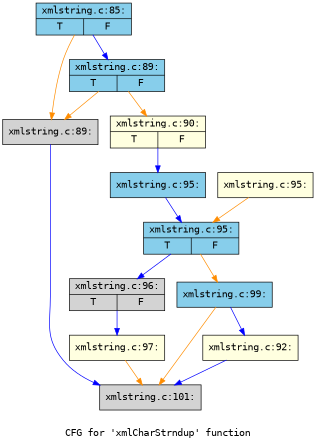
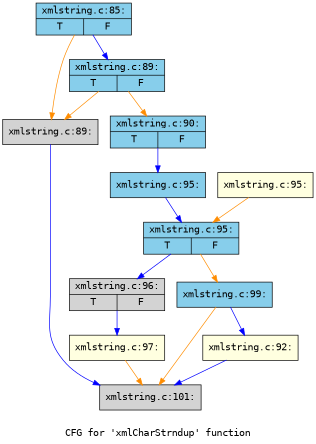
node "xmlstring.c:90:": fillcolor lightyellow -> skyblue
